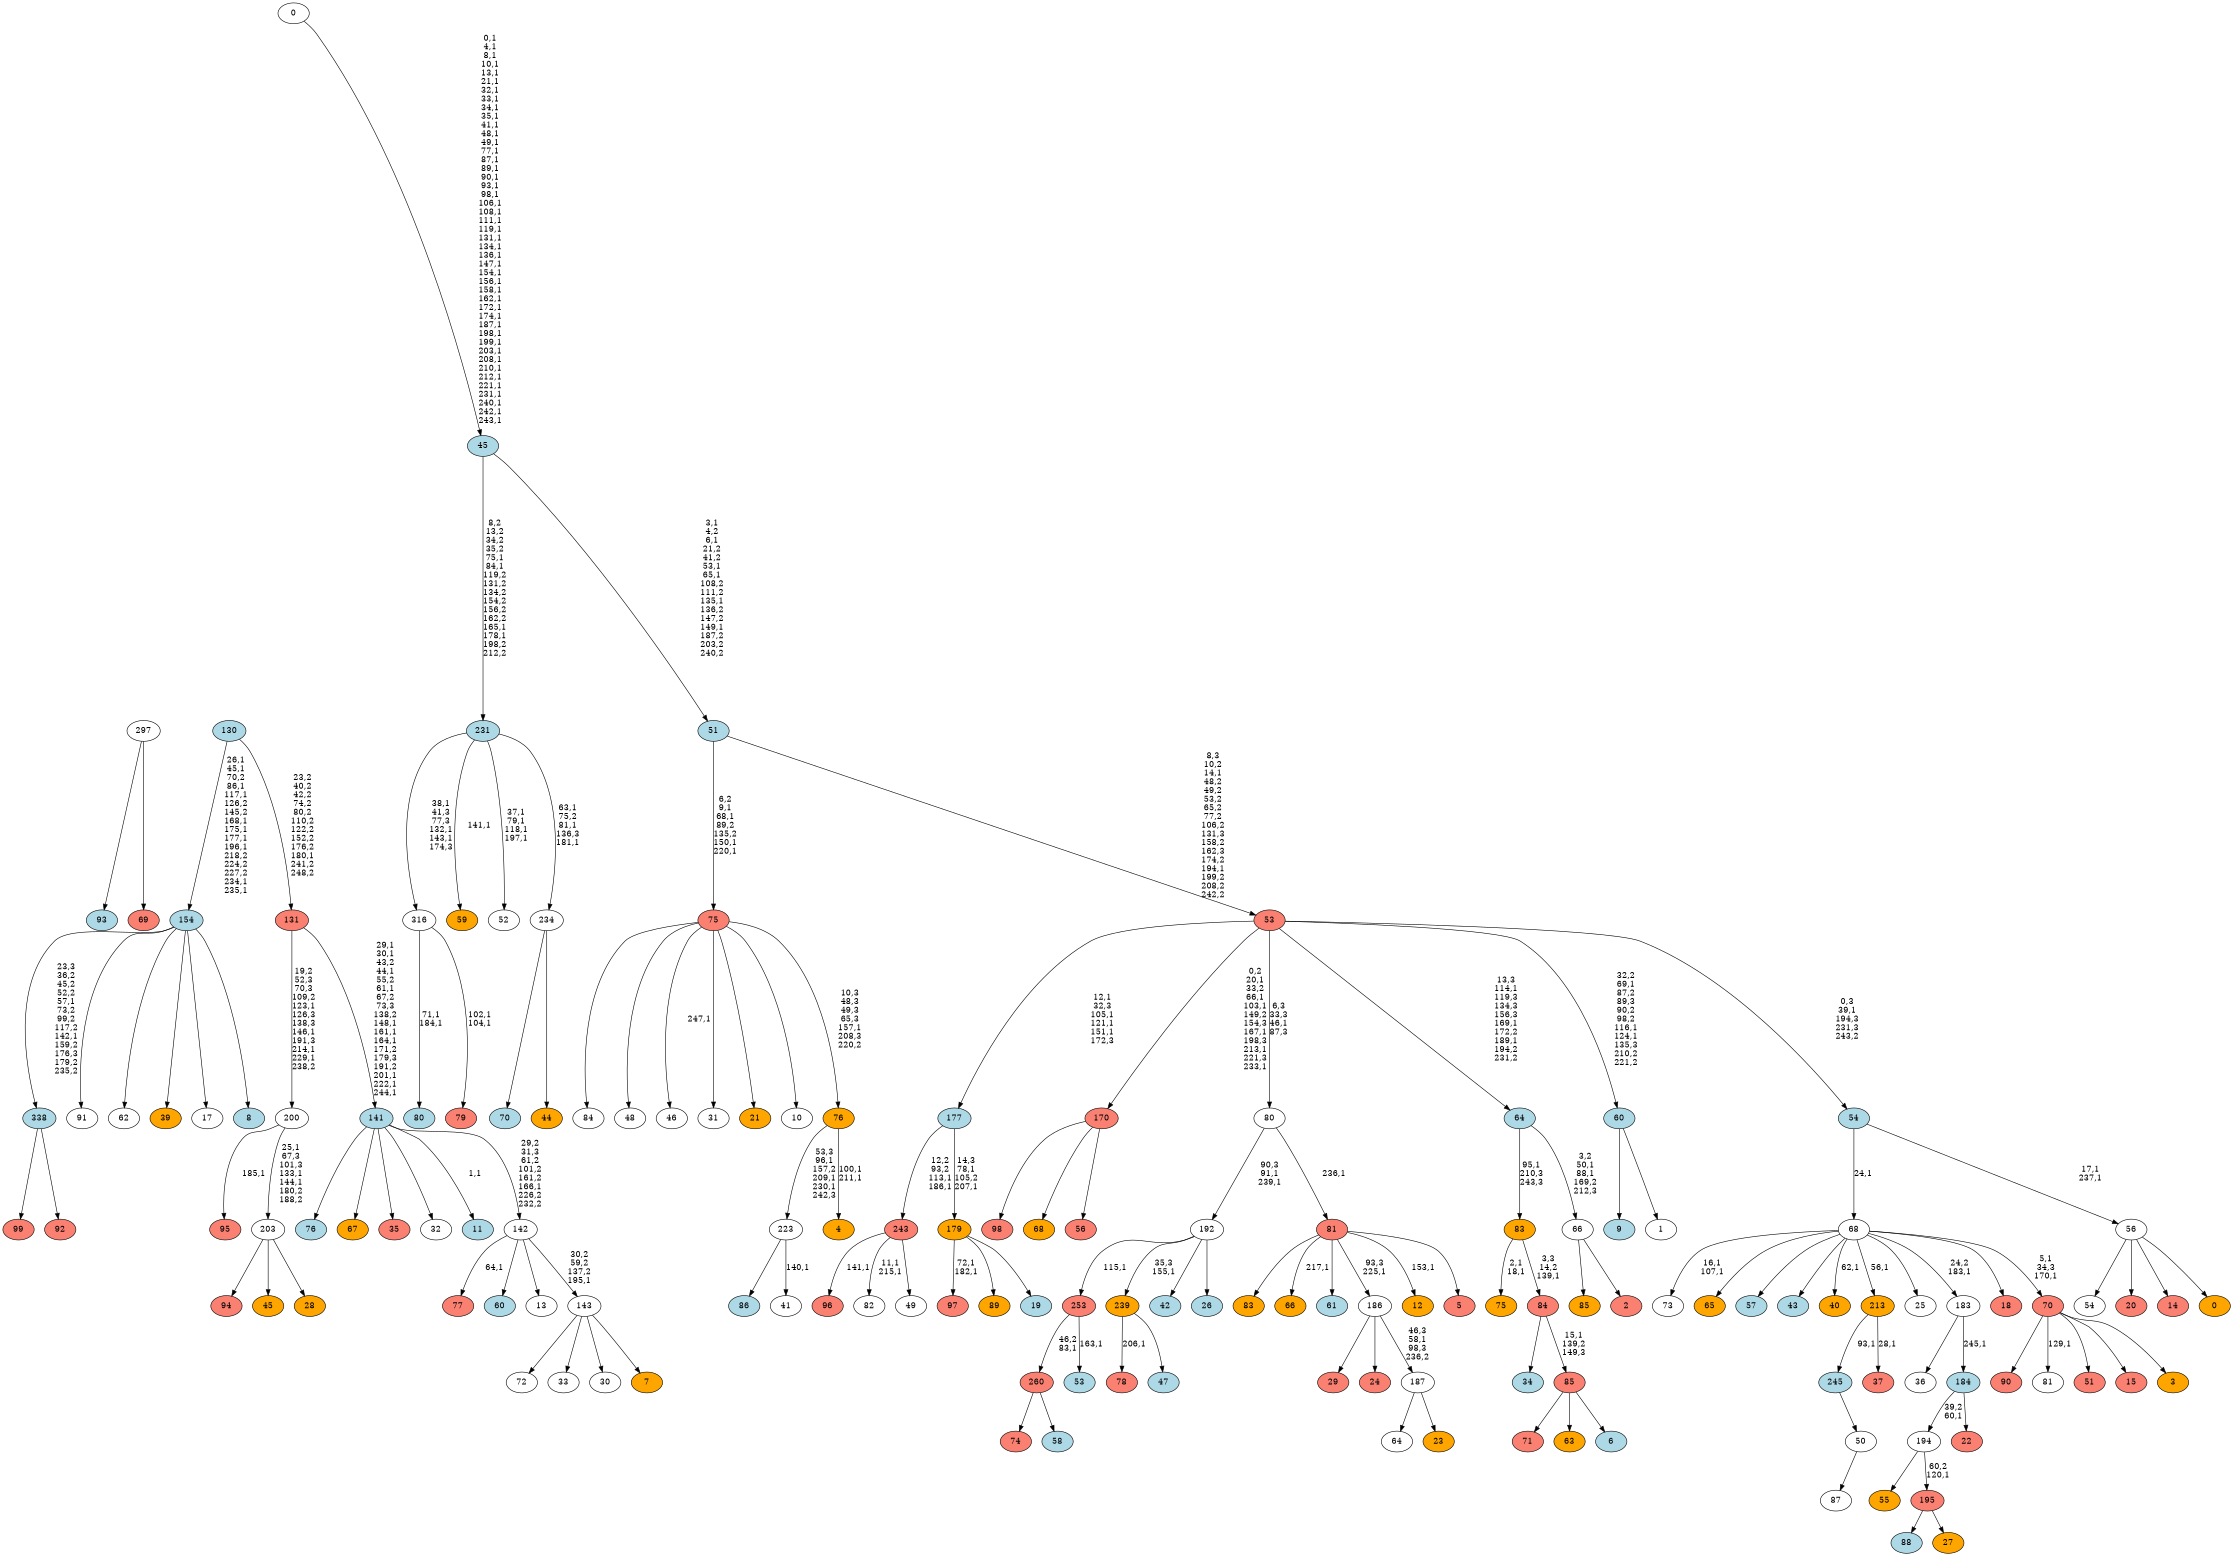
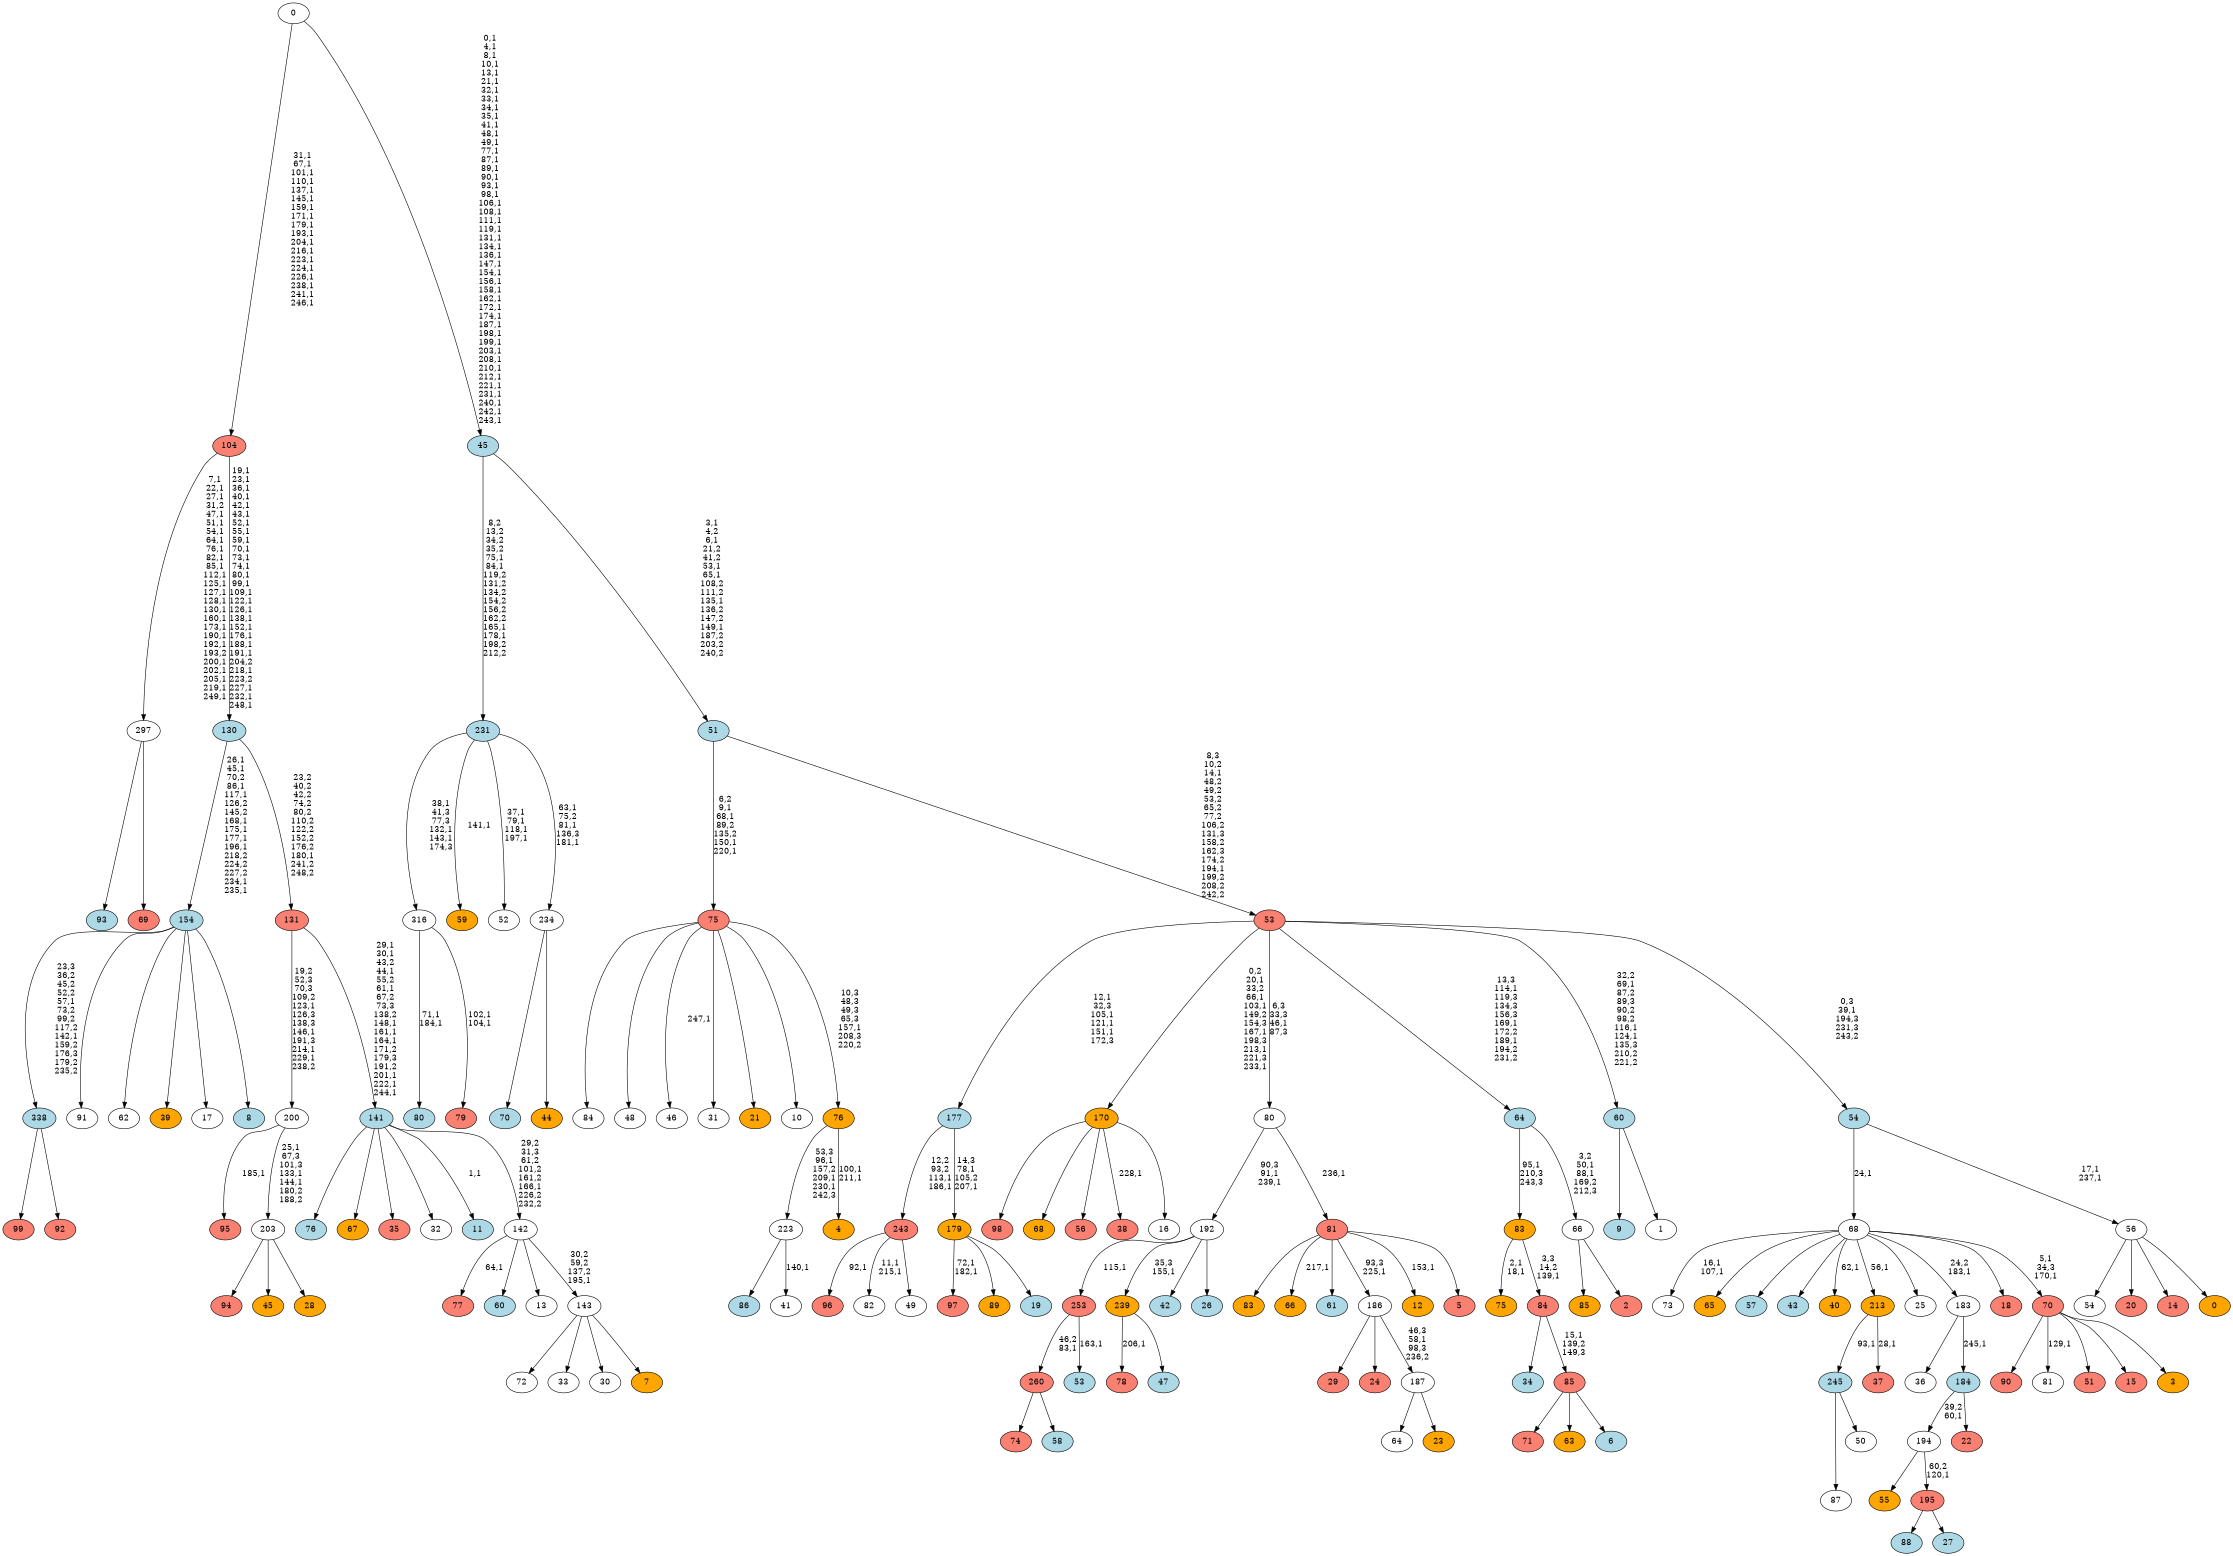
node "104": added
node "170": fillcolor salmon -> orange
node "38": added
node "16": added
edge "243" -> "96": label "141,1" -> "92,1"
edge "50" -> "87": now "245" -> "87"
node "27": fillcolor orange -> lightblue
